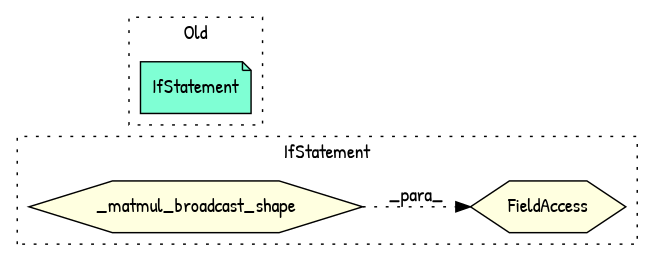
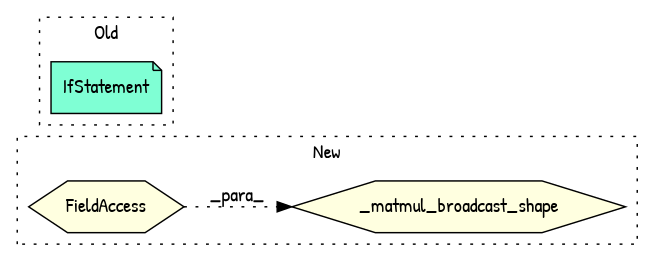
cluster "IfStatement": label "IfStatement" -> "New"
edge "_matmul_broadcast_shape" -> "FieldAccess": reversed
